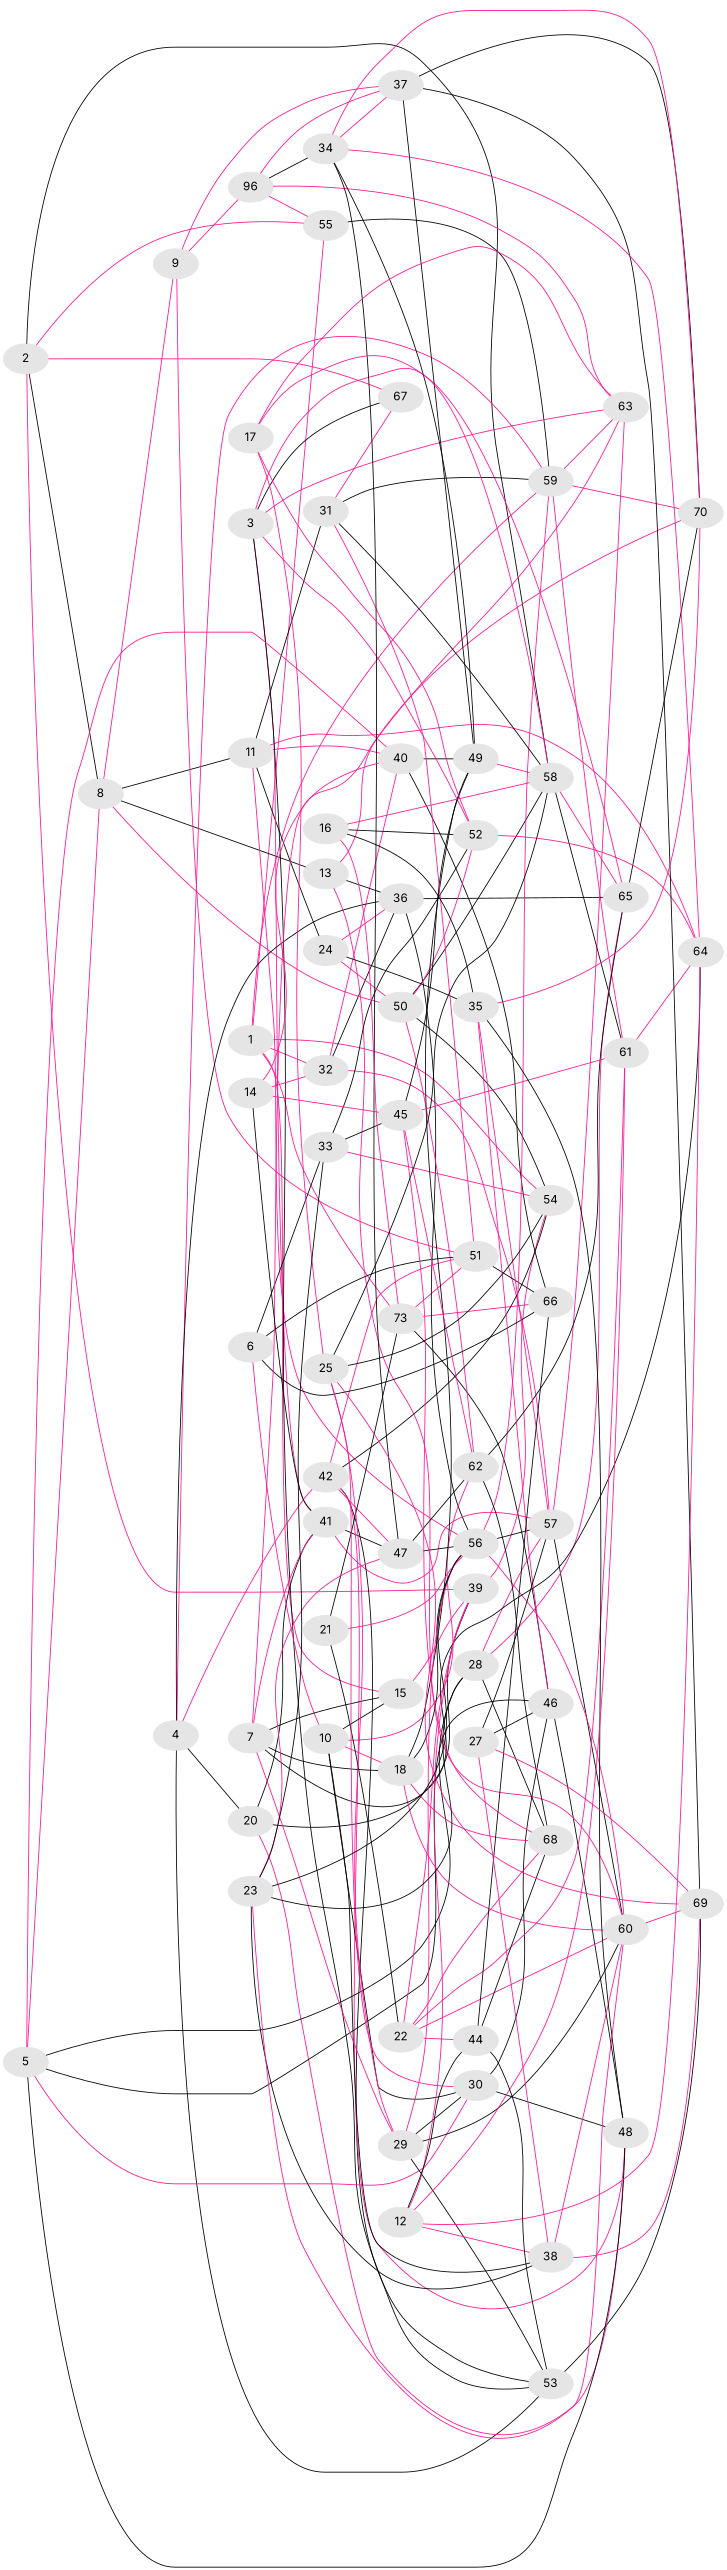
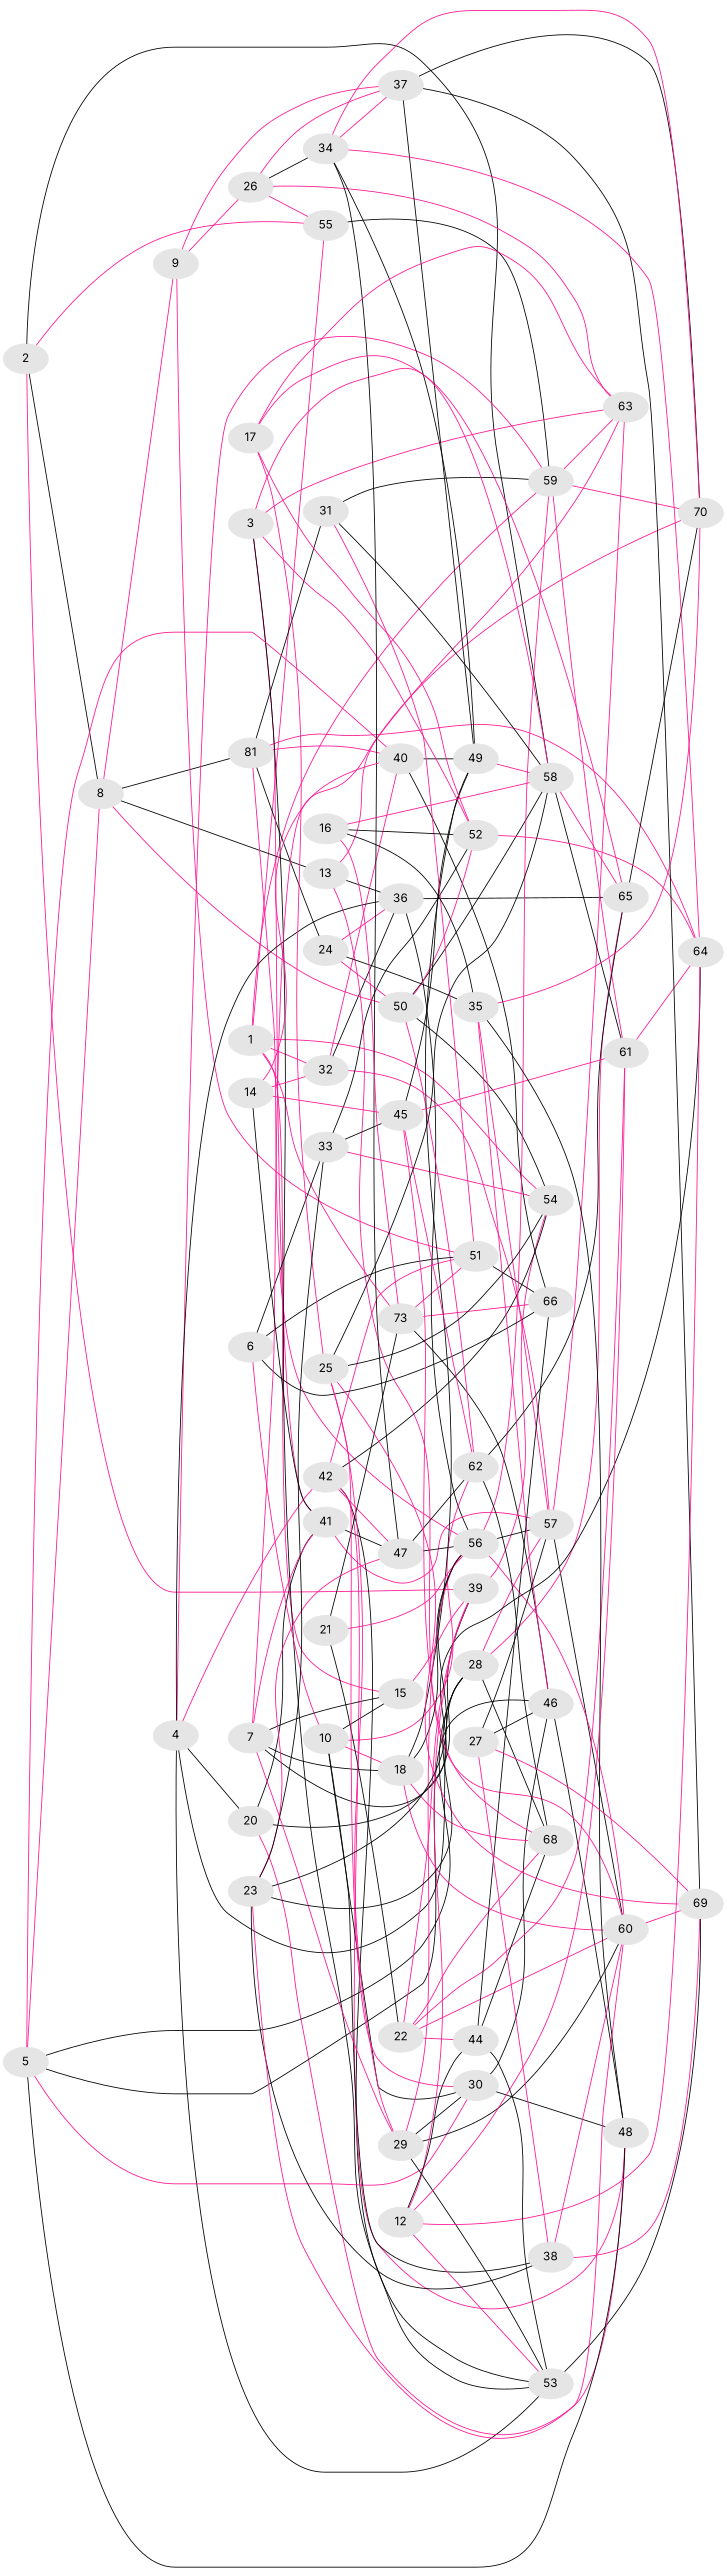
node "96": label "96" -> "26"
node "67": removed
node "11": label "11" -> "81"
edge "28" -- "4": added
edge "12" -- "38": now "12" -- "53"
